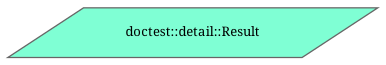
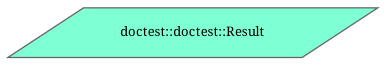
node "doctest::detail::Result": label "doctest::detail::Result" -> "doctest::doctest::Result"
